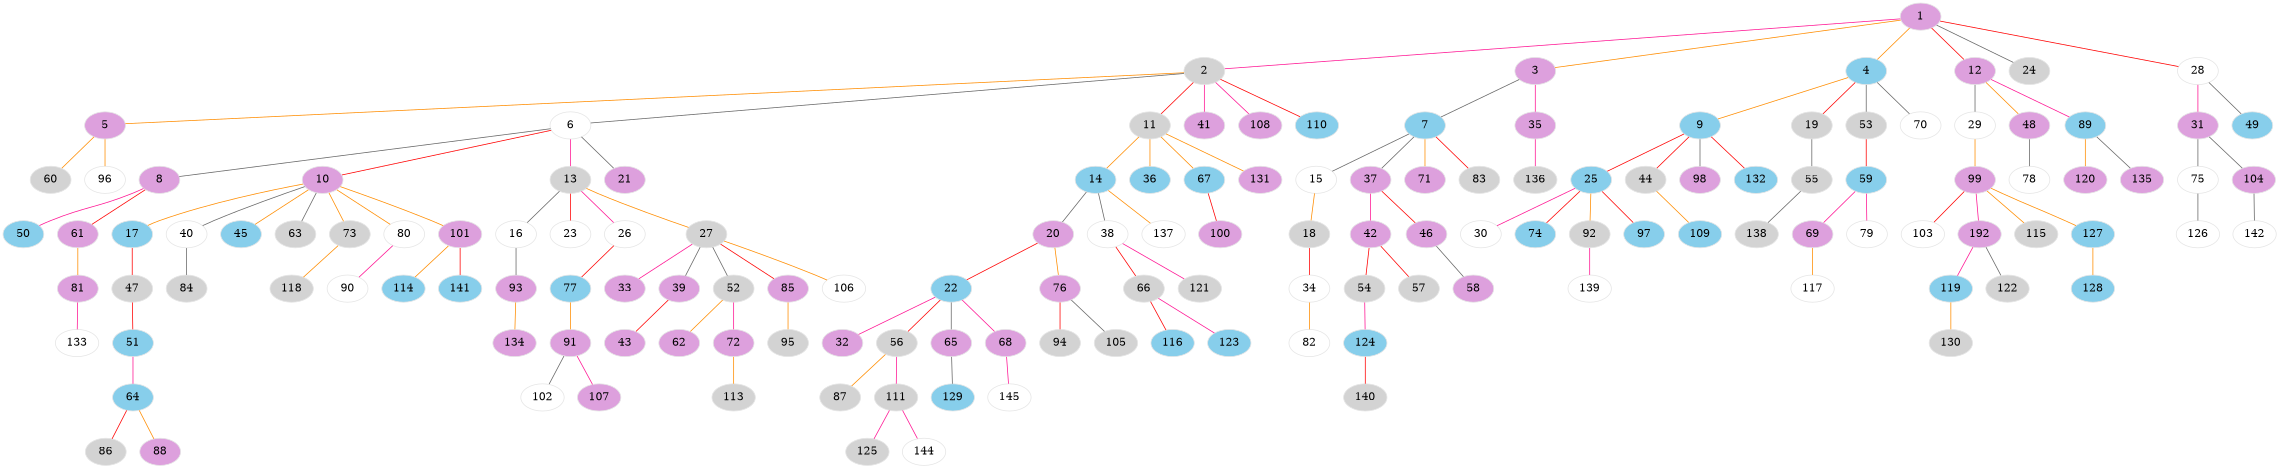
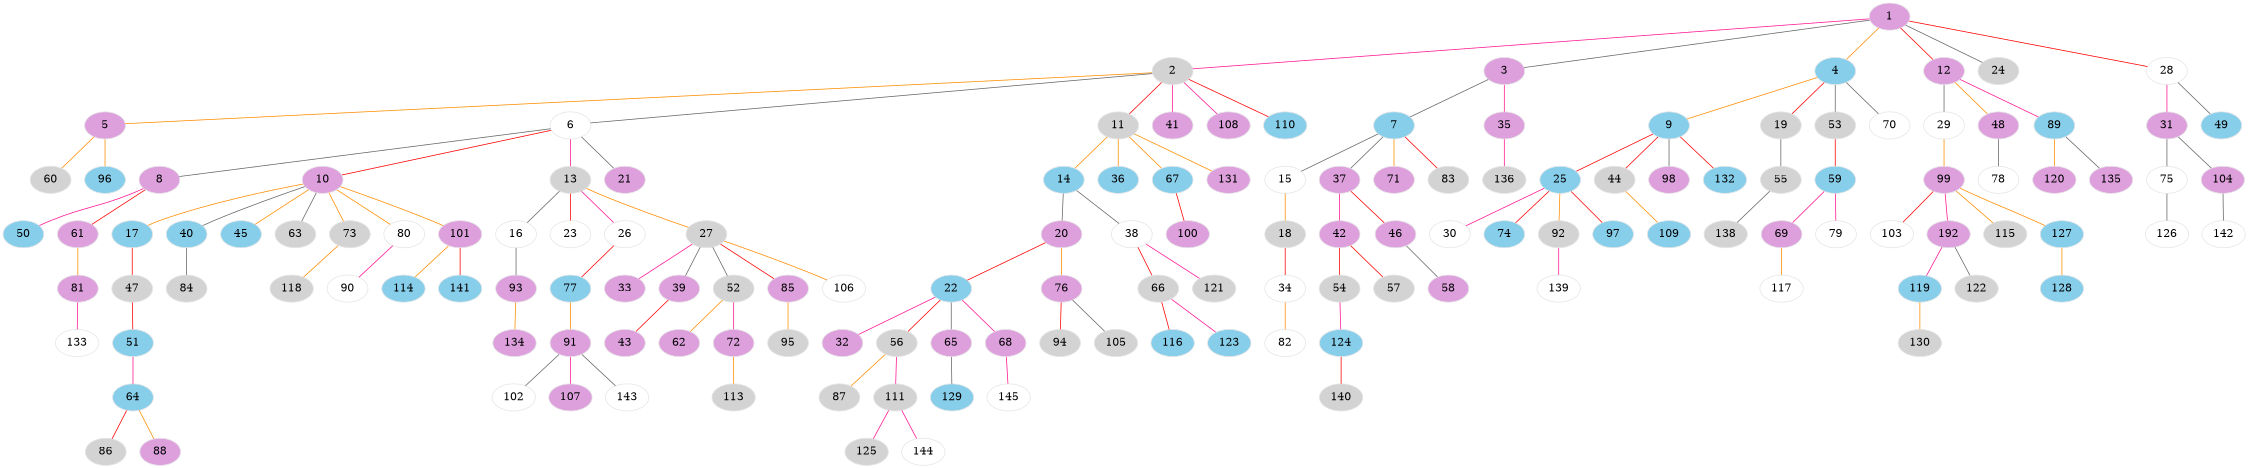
edge "1" -- "3": color darkorange -> gray40
node "96": fillcolor white -> skyblue
node "40": fillcolor white -> skyblue
node "137": removed
node "143": added
